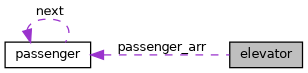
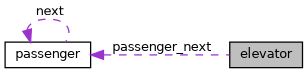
edge "elevator" -> "passenger": label " passenger_arr" -> " passenger_next"
